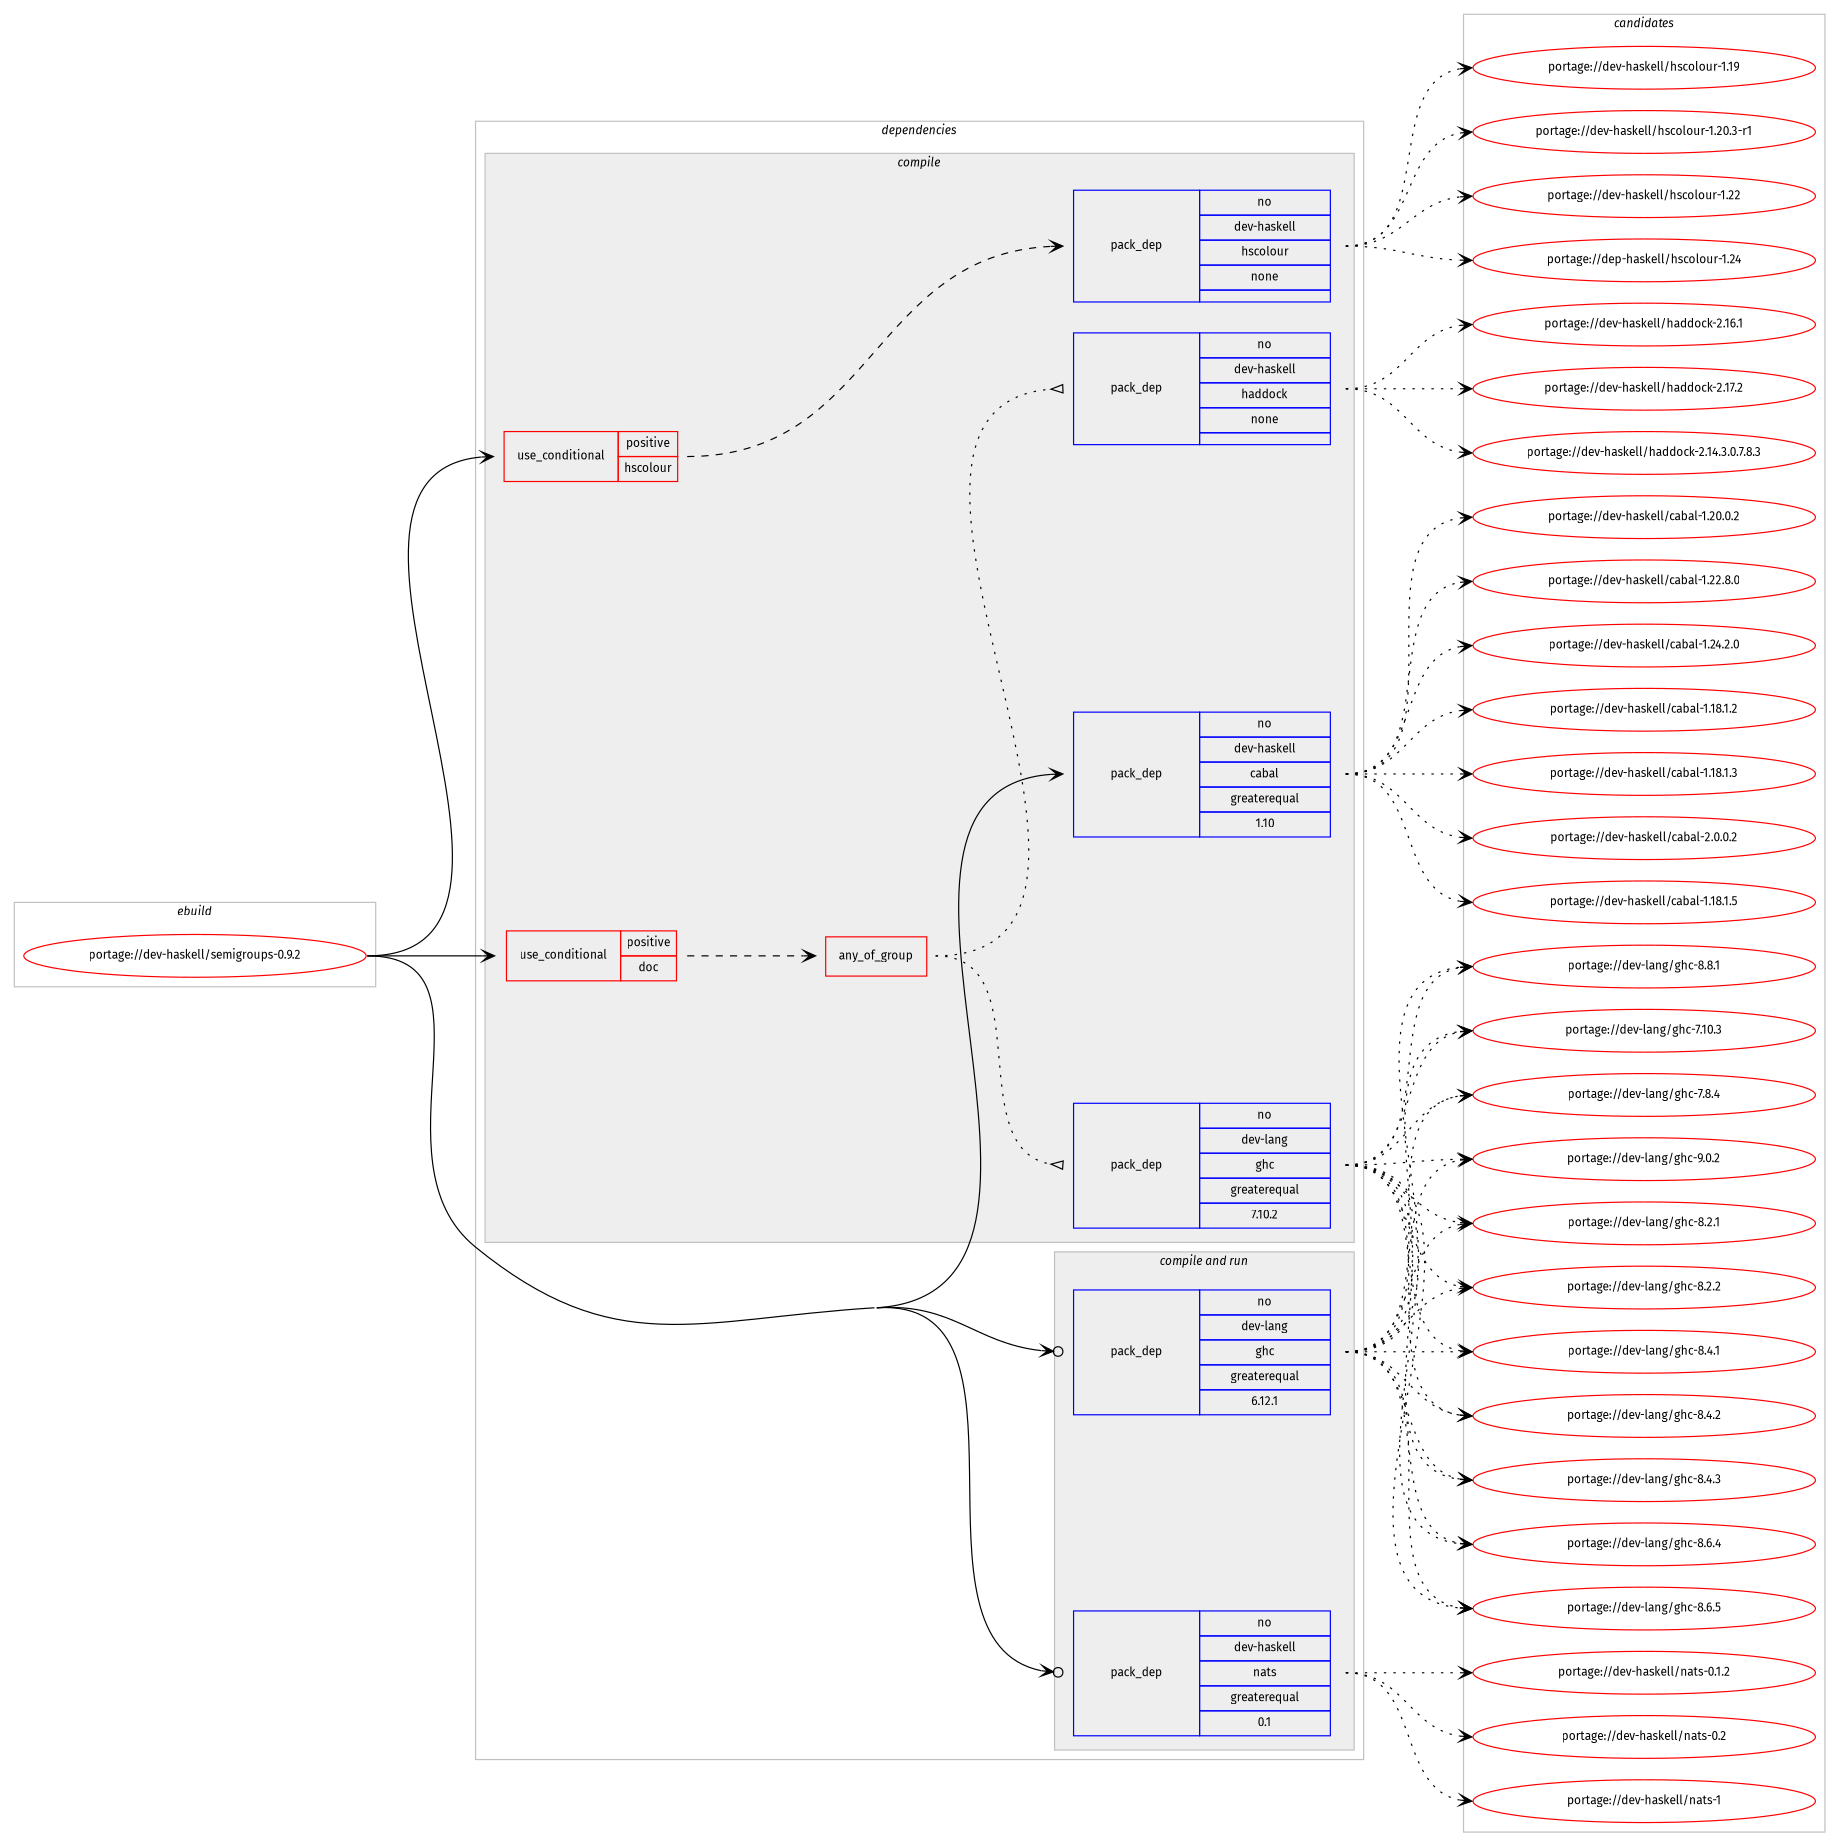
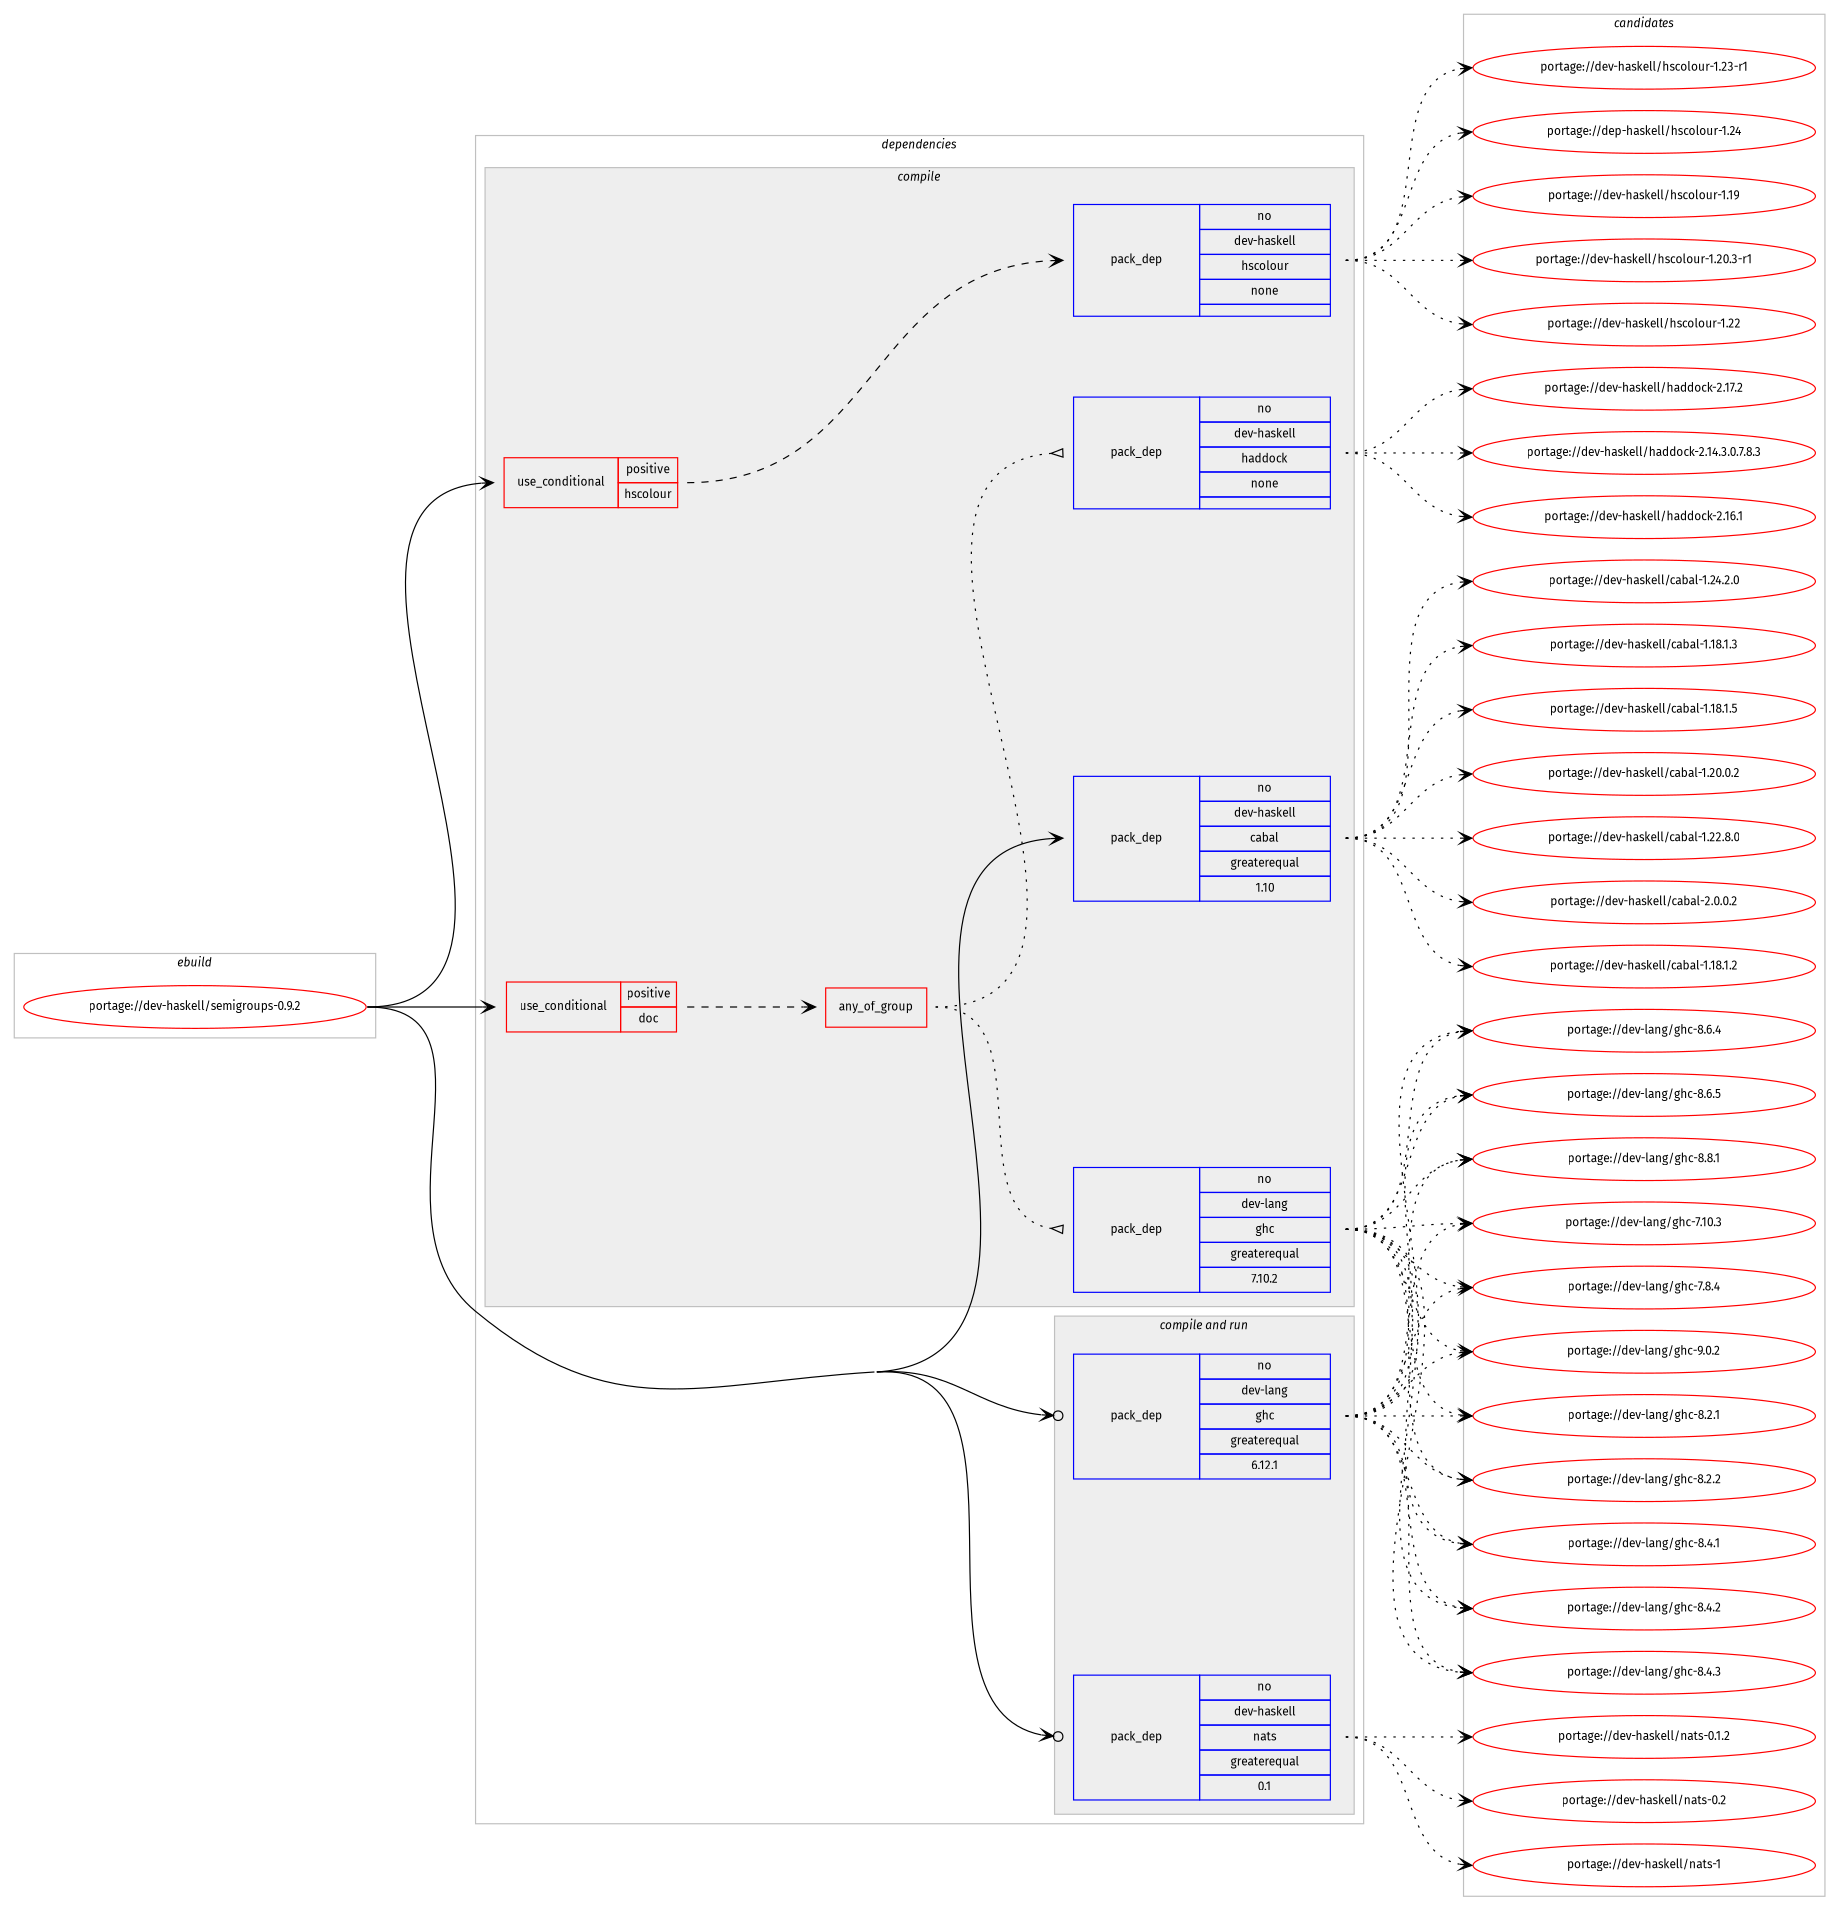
node "portage://dev-haskell/hscolour-1.23-r1": added
